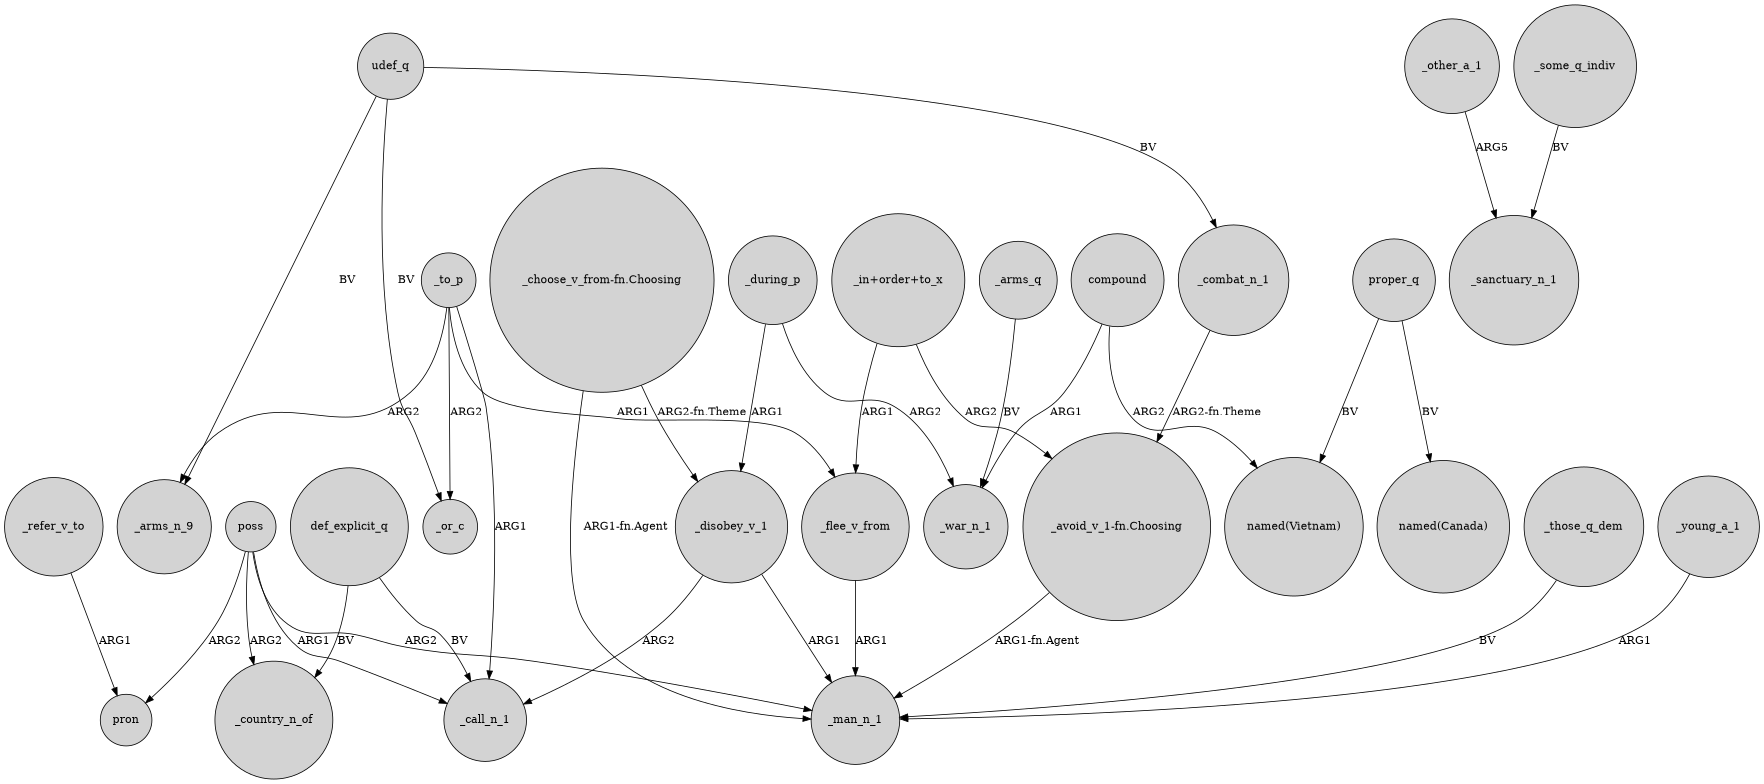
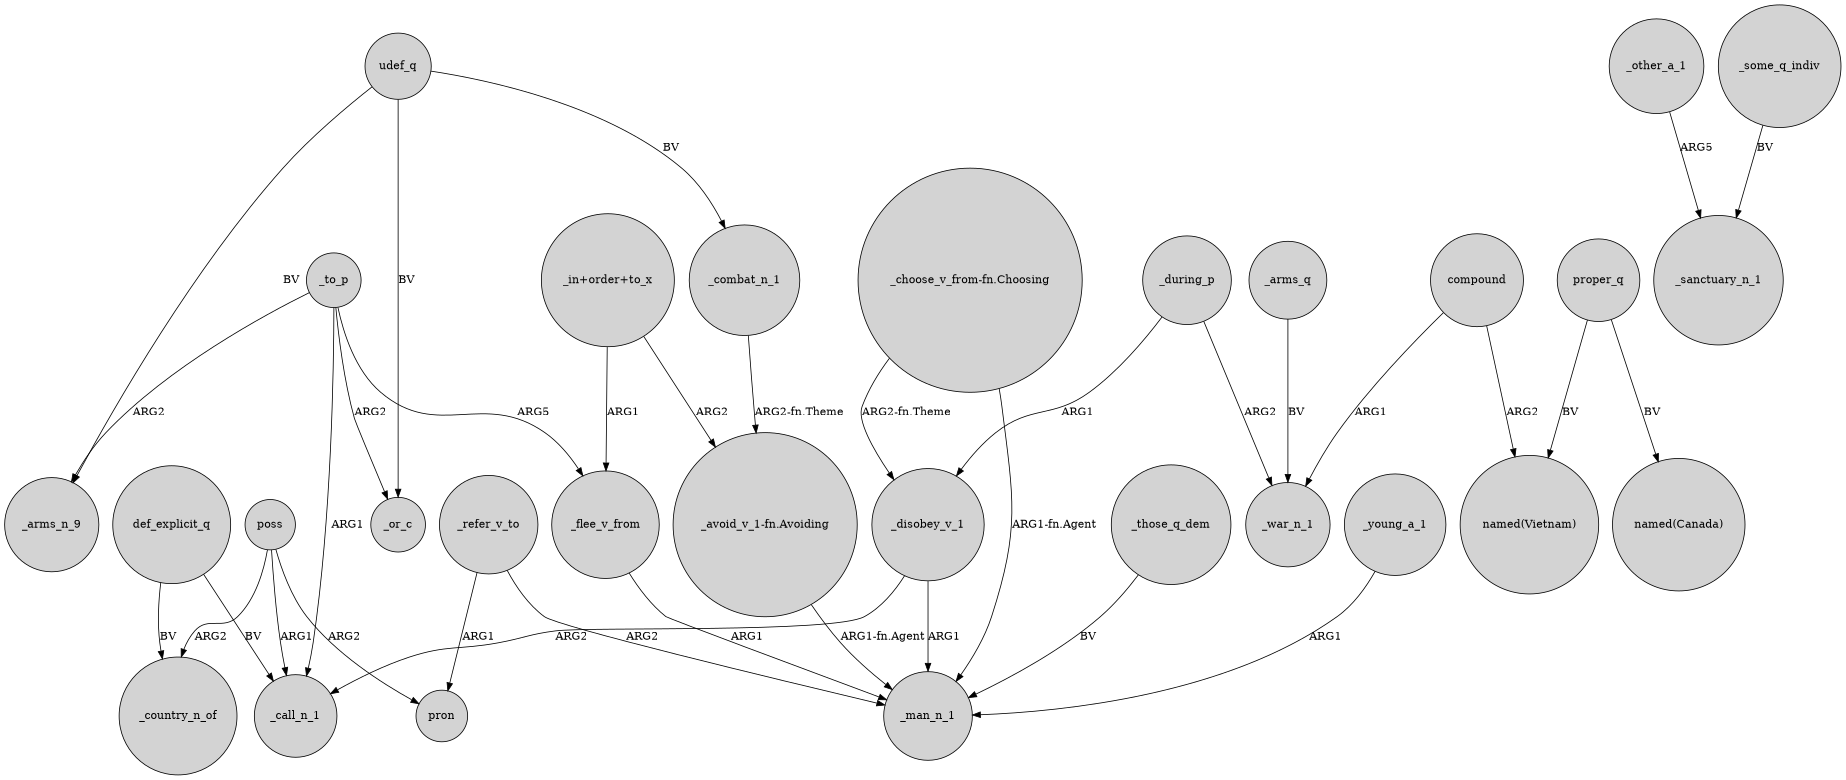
edge "_to_p" -> "_flee_v_from": label "ARG1" -> "ARG5"
node "_avoid_v_1-fn.Choosing": label "_avoid_v_1-fn.Choosing" -> "_avoid_v_1-fn.Avoiding"
edge "poss" -> "_man_n_1": now "_refer_v_to" -> "_man_n_1"
